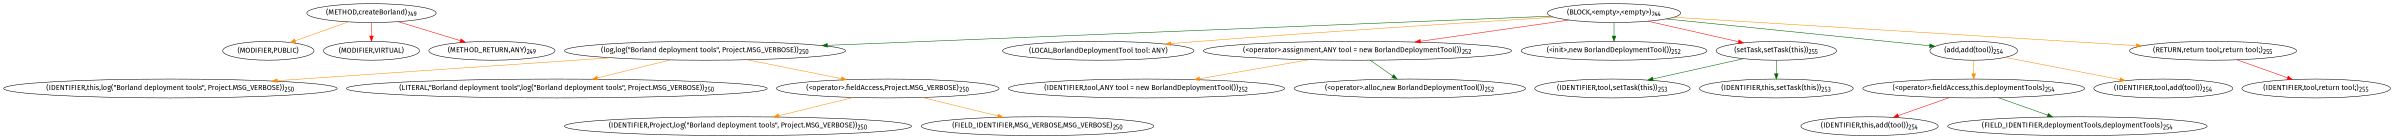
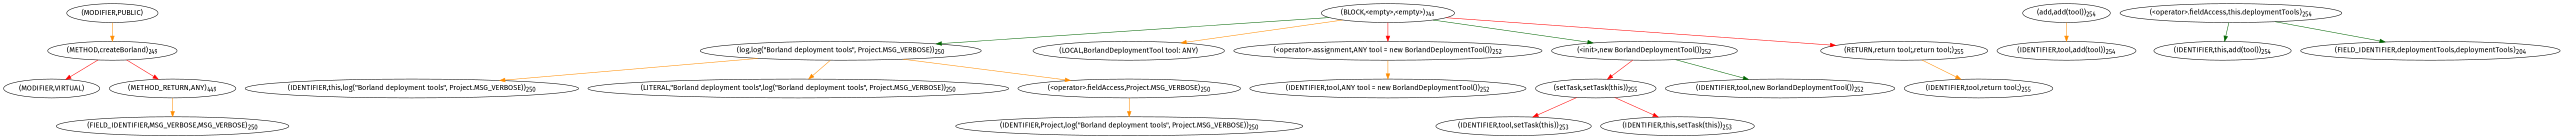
node "(BLOCK,<empty>,<empty>)": text "244" -> "249"
edge "(METHOD,createBorland)" -> "(MODIFIER,PUBLIC)": reversed
edge "(BLOCK,<empty>,<empty>)" -> "(setTask,setTask(this))": now "(<init>,new BorlandDeploymentTool())" -> "(setTask,setTask(this))"
edge "(BLOCK,<empty>,<empty>)" -> "(RETURN,return tool;,return tool;)": color darkorange -> red
edge "(BLOCK,<empty>,<empty>)" -> "(add,add(tool))": removed
node "(METHOD_RETURN,ANY)": text "249" -> "449"
edge "(setTask,setTask(this))" -> "(IDENTIFIER,this,setTask(this))": color darkgreen -> red
edge "(add,add(tool))" -> "(<operator>.fieldAccess,this.deploymentTools)": removed
edge "(setTask,setTask(this))" -> "(IDENTIFIER,tool,setTask(this))": color darkgreen -> red
edge "(RETURN,return tool;,return tool;)" -> "(IDENTIFIER,tool,return tool;)": color red -> darkorange
node "(<operator>.alloc,new BorlandDeploymentTool())": removed
node "(IDENTIFIER,tool,new BorlandDeploymentTool())": added
edge "(<operator>.fieldAccess,Project.MSG_VERBOSE)" -> "(FIELD_IDENTIFIER,MSG_VERBOSE,MSG_VERBOSE)": now "(METHOD_RETURN,ANY)" -> "(FIELD_IDENTIFIER,MSG_VERBOSE,MSG_VERBOSE)"
edge "(<operator>.fieldAccess,this.deploymentTools)" -> "(IDENTIFIER,this,add(tool))": color red -> darkgreen
node "(FIELD_IDENTIFIER,deploymentTools,deploymentTools)": text "254" -> "204"
